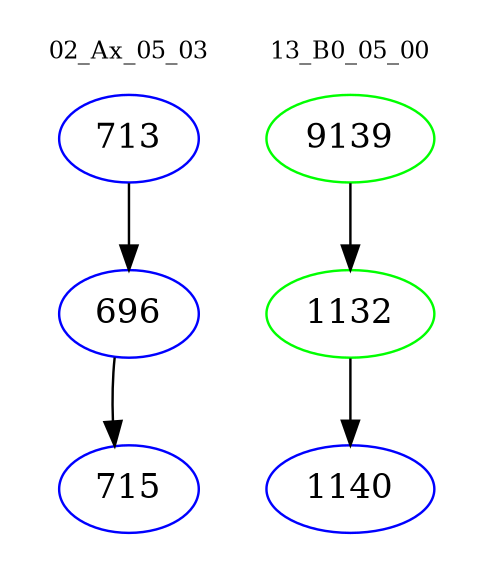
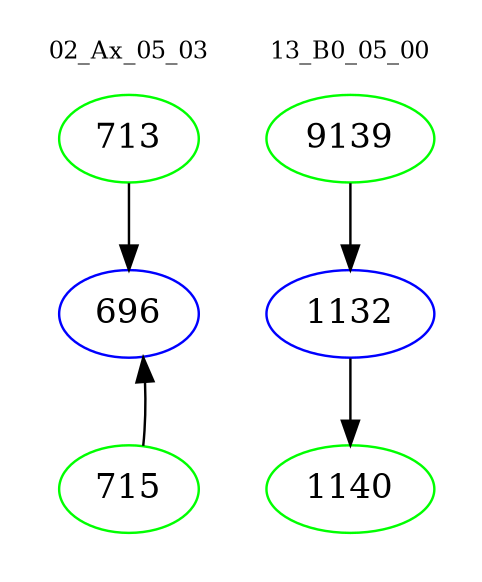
node "713": color blue -> green
node "1132": color green -> blue
edge "696" -> "715": reversed
node "715": color blue -> green
node "1140": color blue -> green
